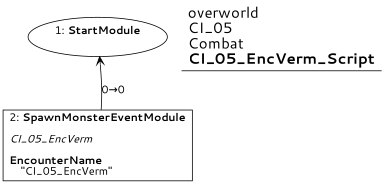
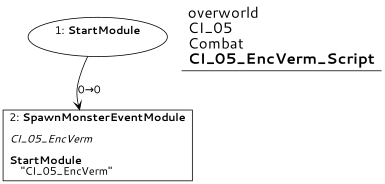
edge "2:" -> "1:": reversed
node "2:": text "EncounterName" -> "StartModule"
